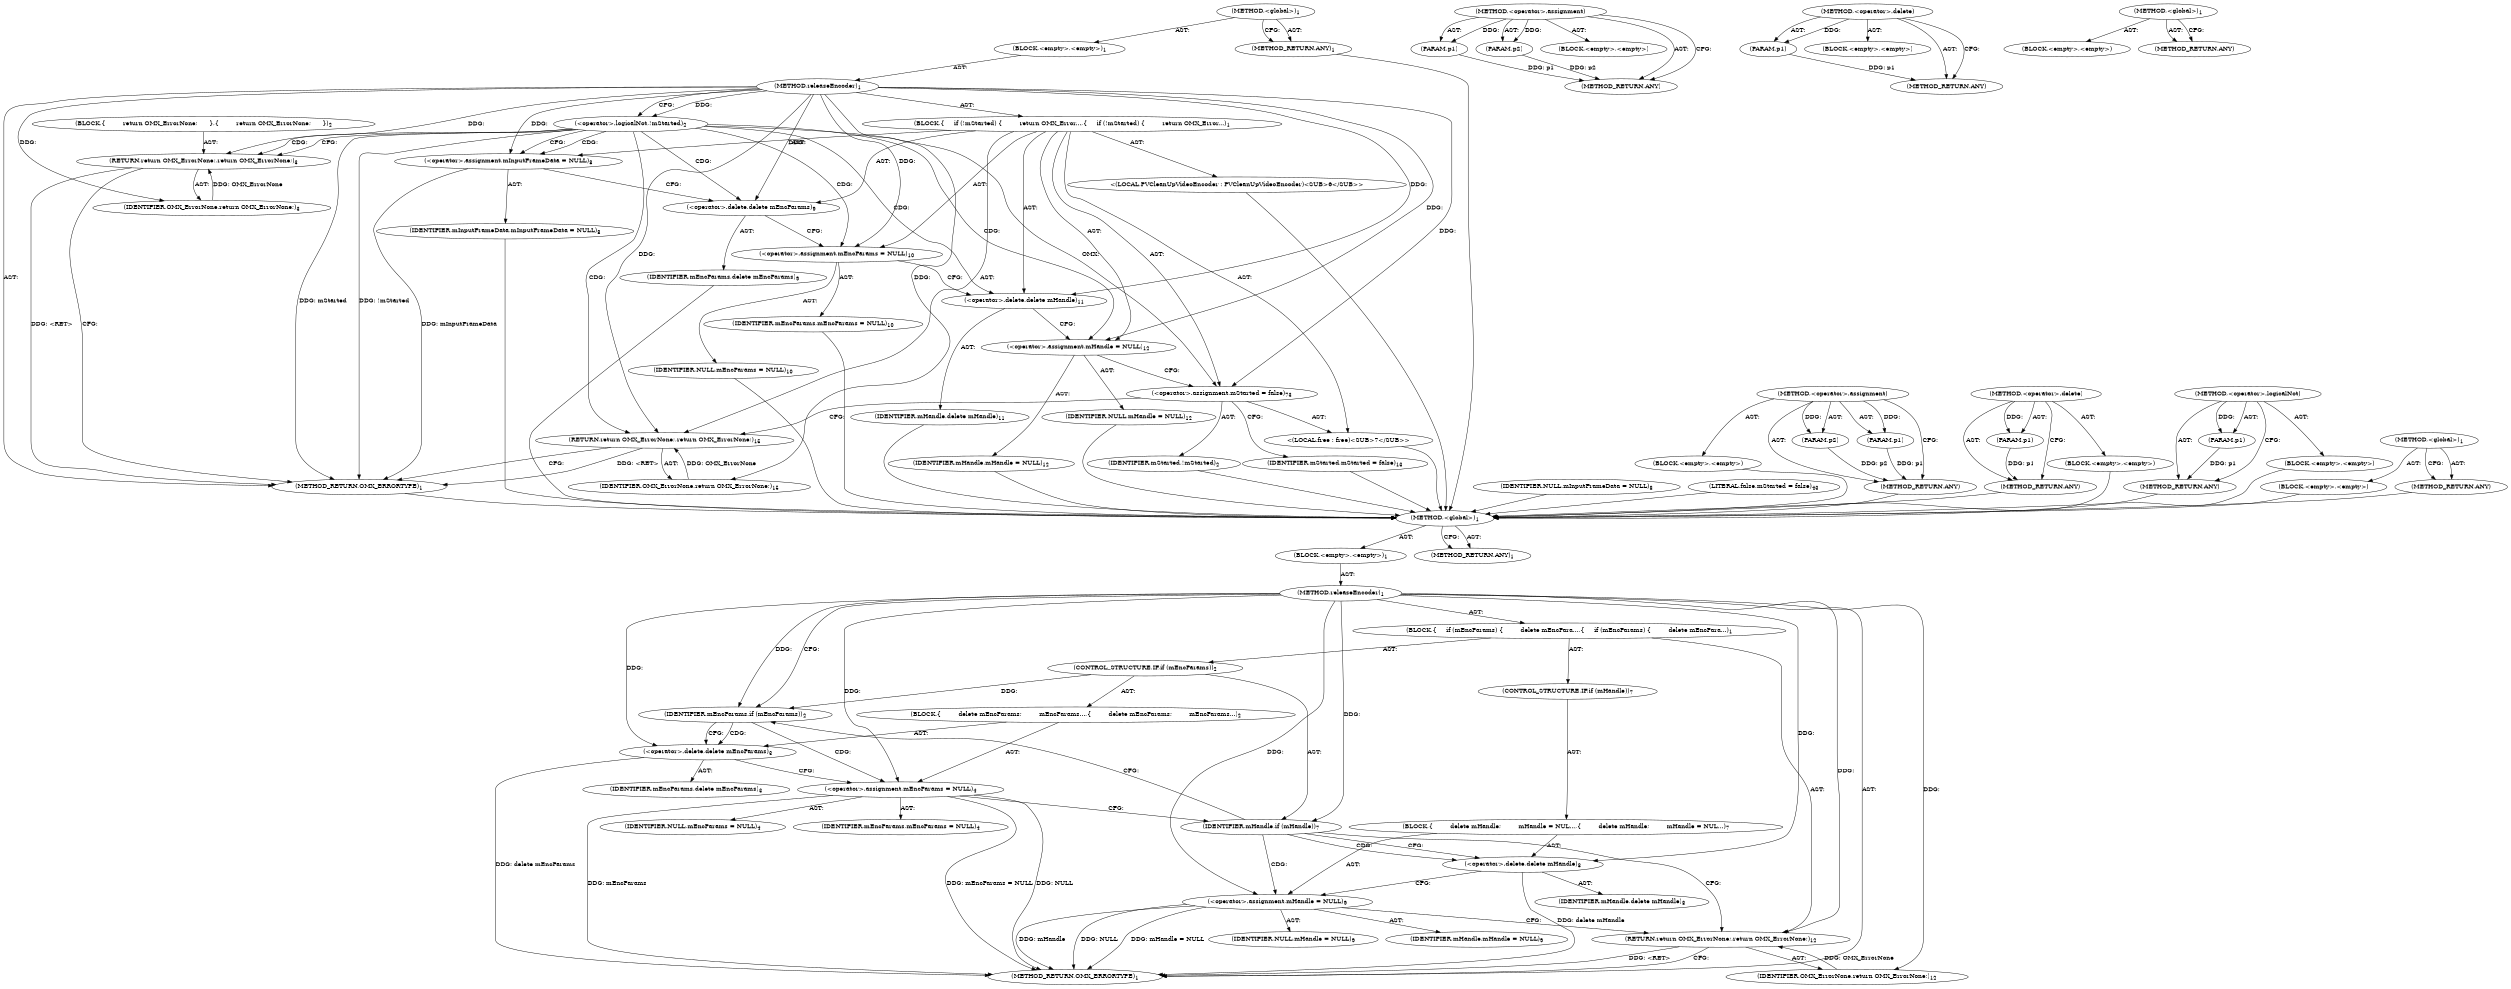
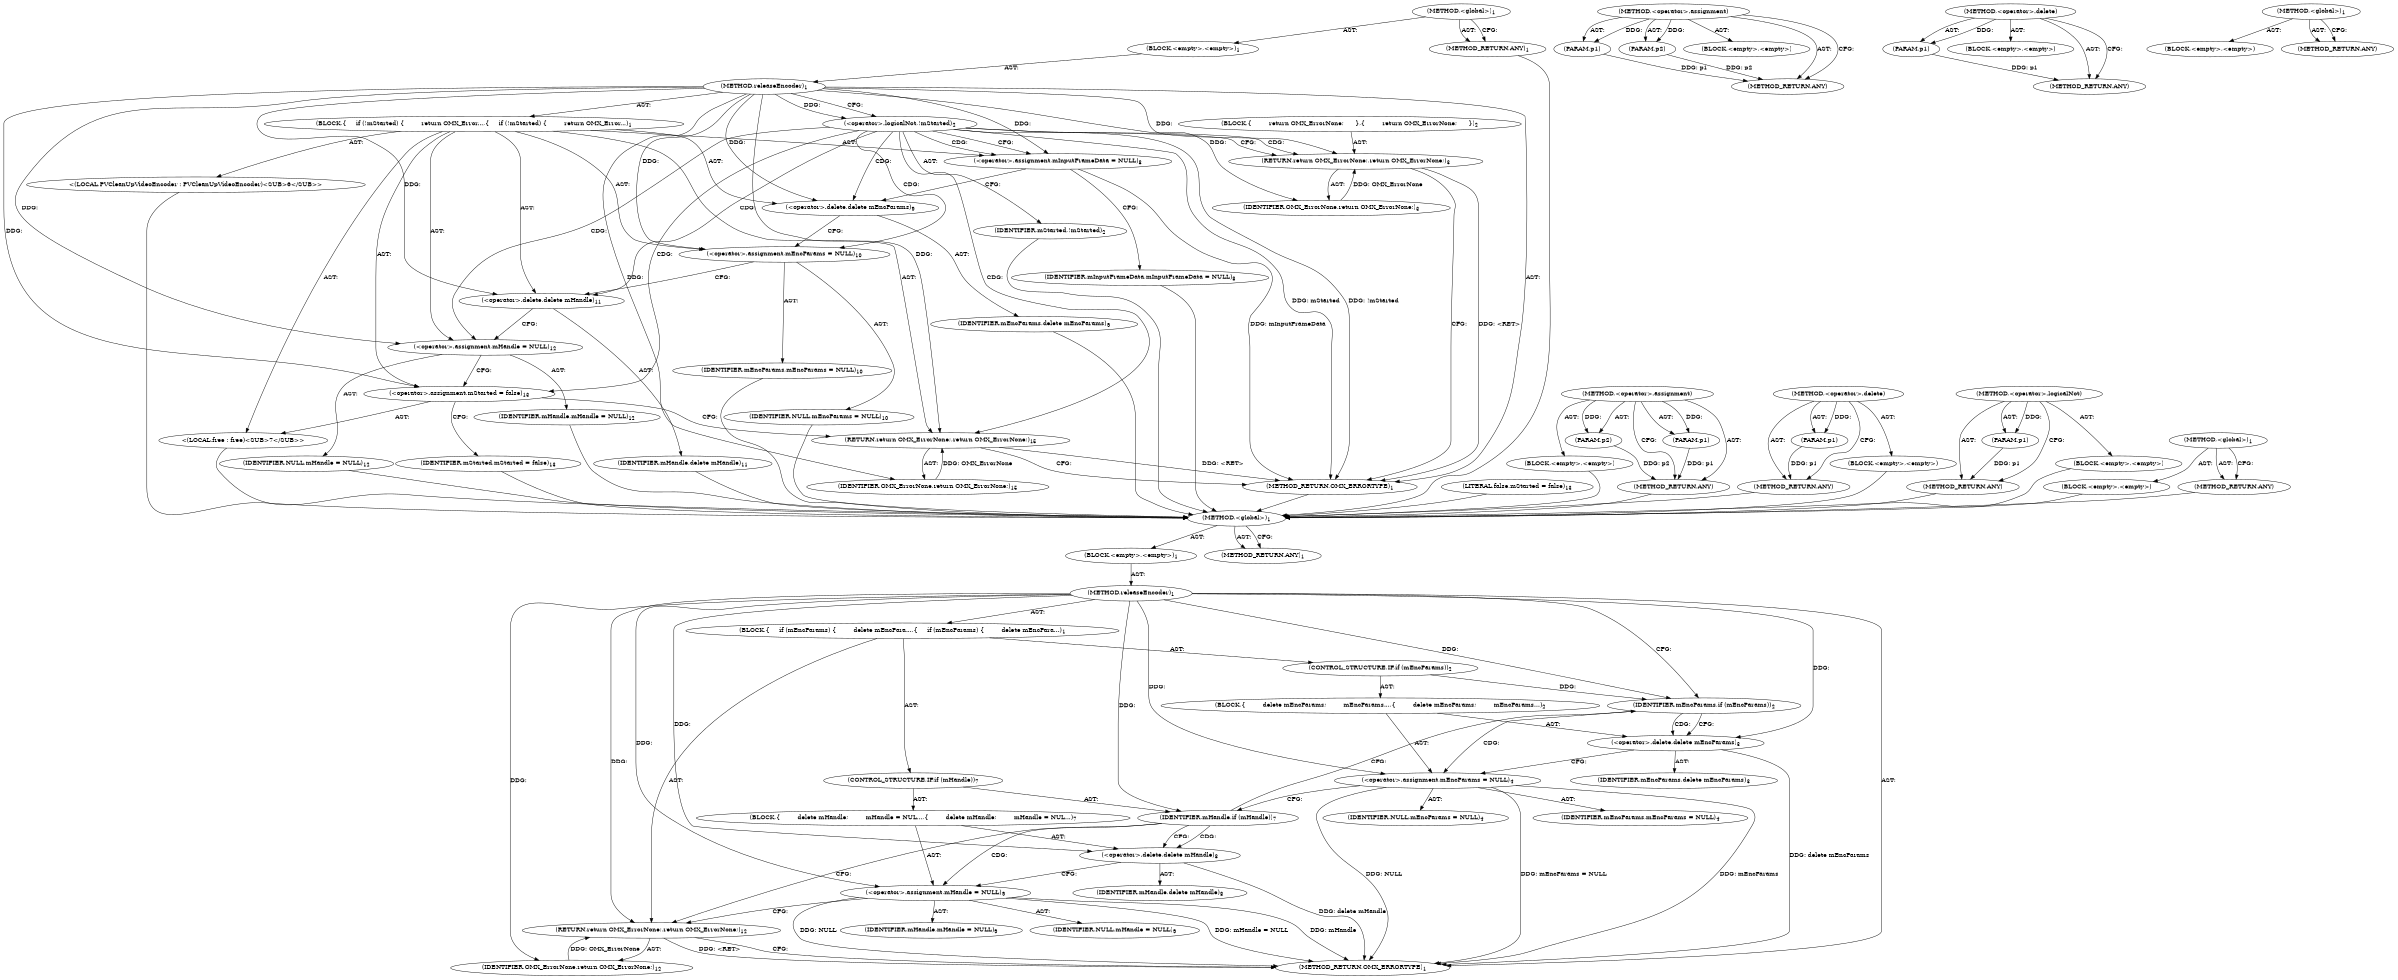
edge "(<operator>.assignment,mInputFrameData = NULL)" -> "(IDENTIFIER,mInputFrameData,mInputFrameData = NULL)": label "AST: " -> "CFG: "
edge "(<operator>.logicalNot,!mStarted)" -> "(<operator>.assignment,mStarted = false)": label "OMX: " -> "CDG: "
node "(<operator>.assignment,mStarted = false)": text "73" -> "13"
edge "(<operator>.assignment,mStarted = false)" -> "(IDENTIFIER,mStarted,!mStarted)": now "(<operator>.logicalNot,!mStarted)" -> "(IDENTIFIER,mStarted,!mStarted)"
node "(LITERAL,false,mStarted = false)": text "43" -> "13"
node "(IDENTIFIER,NULL,mInputFrameData = NULL)": removed
edge "(CONTROL_STRUCTURE,IF,if (mEncParams))" -> "(IDENTIFIER,mHandle,if (mHandle))": now "(CONTROL_STRUCTURE,IF,if (mHandle))" -> "(IDENTIFIER,mHandle,if (mHandle))"
